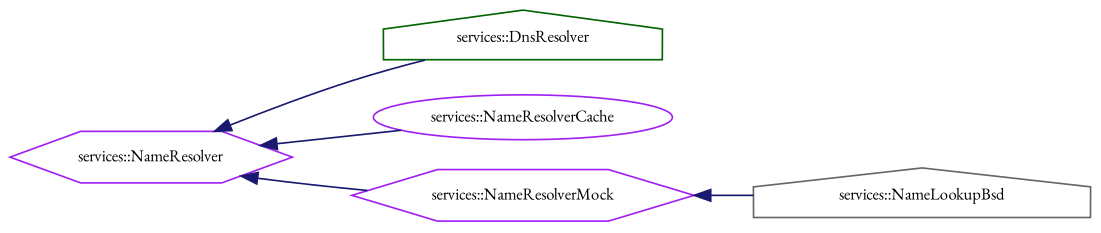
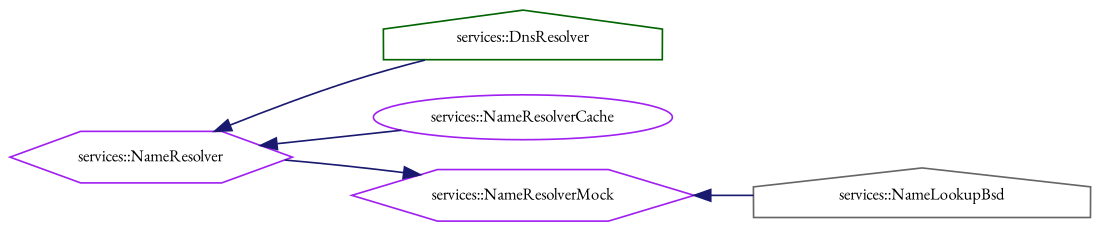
edge "services::NameResolverMock" -> "services::NameResolver": reversed
